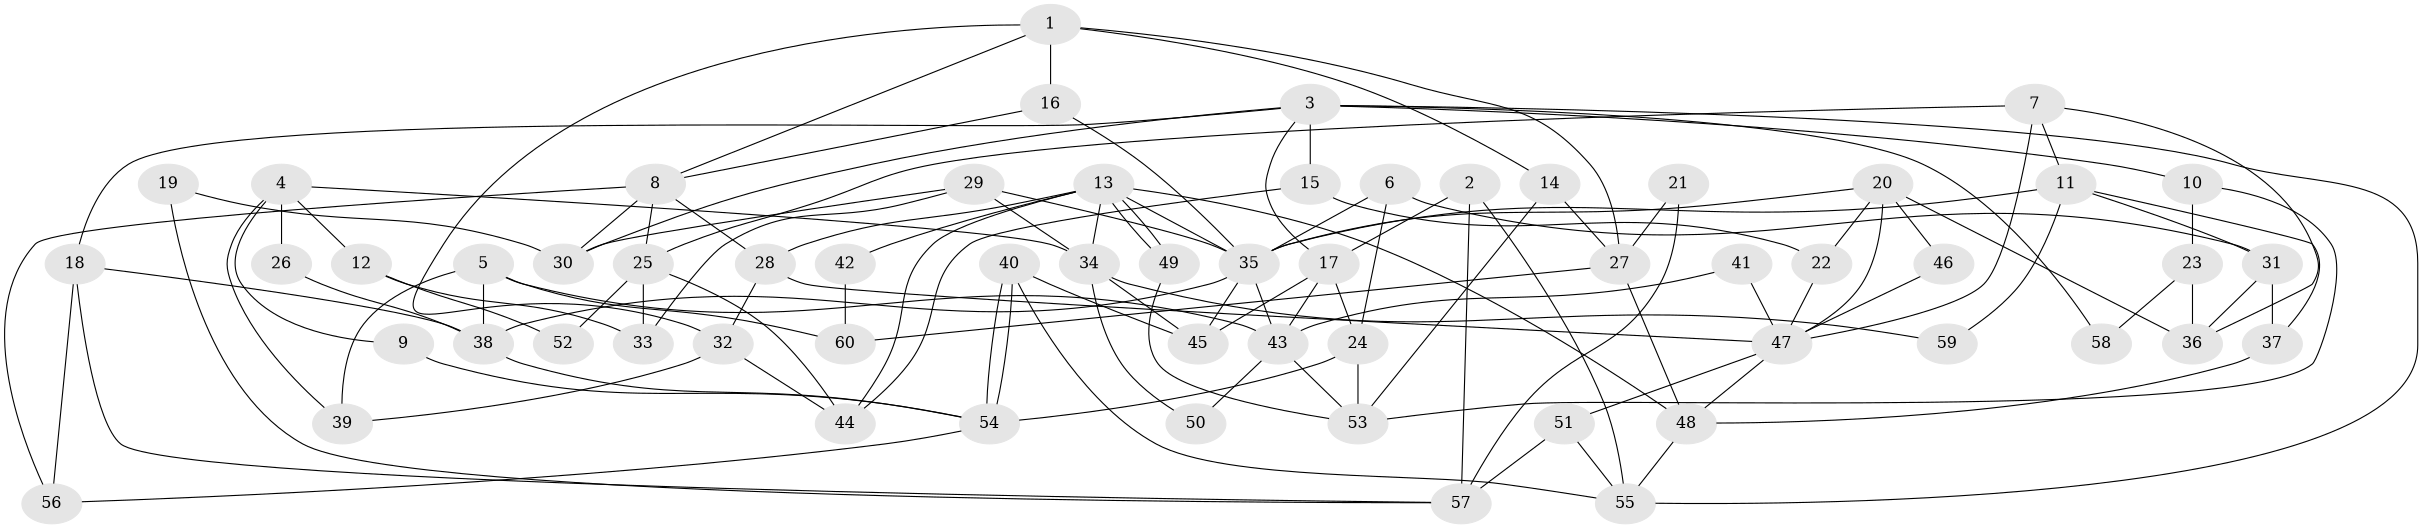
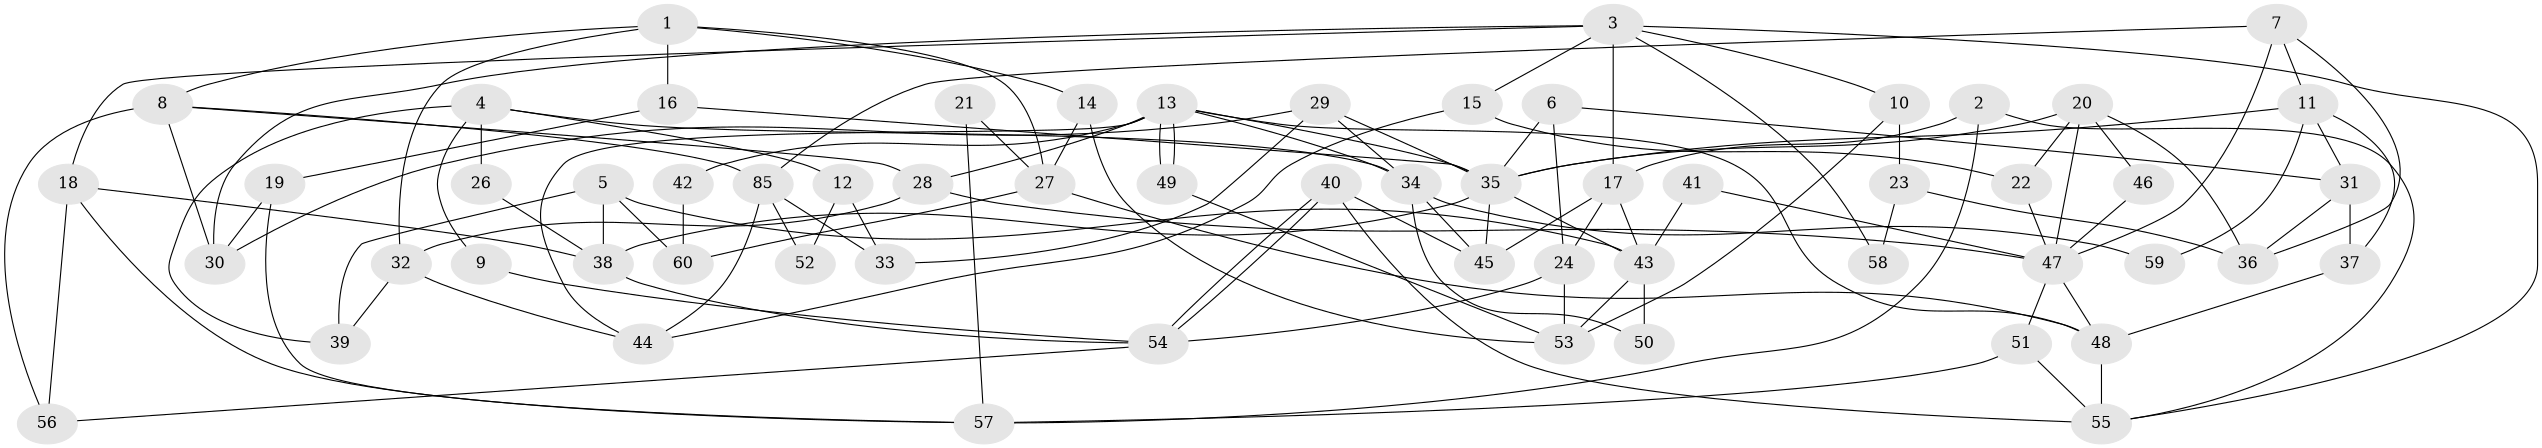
edge "16" -- "8": now "16" -- "19"
node "25": label "25" -> "85"
